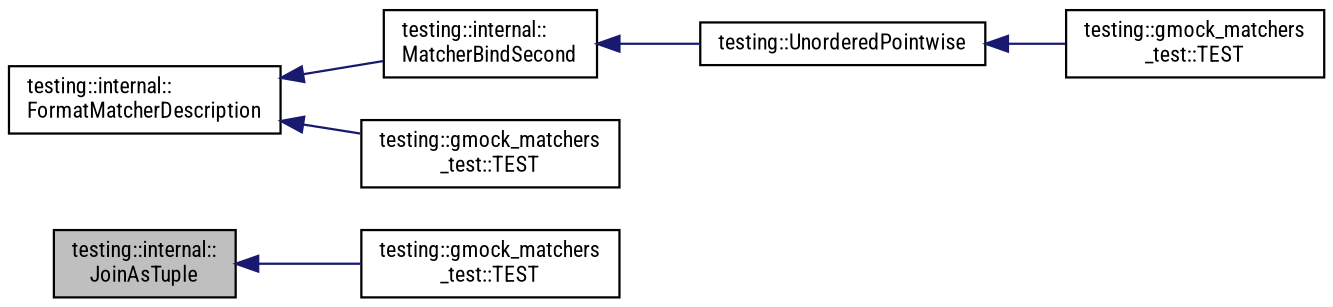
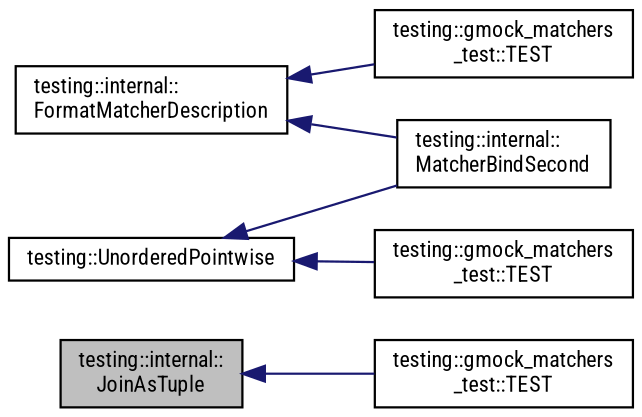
edge "testing::UnorderedPointwise" -> "testing::internal:: MatcherBindSecond": reversed
